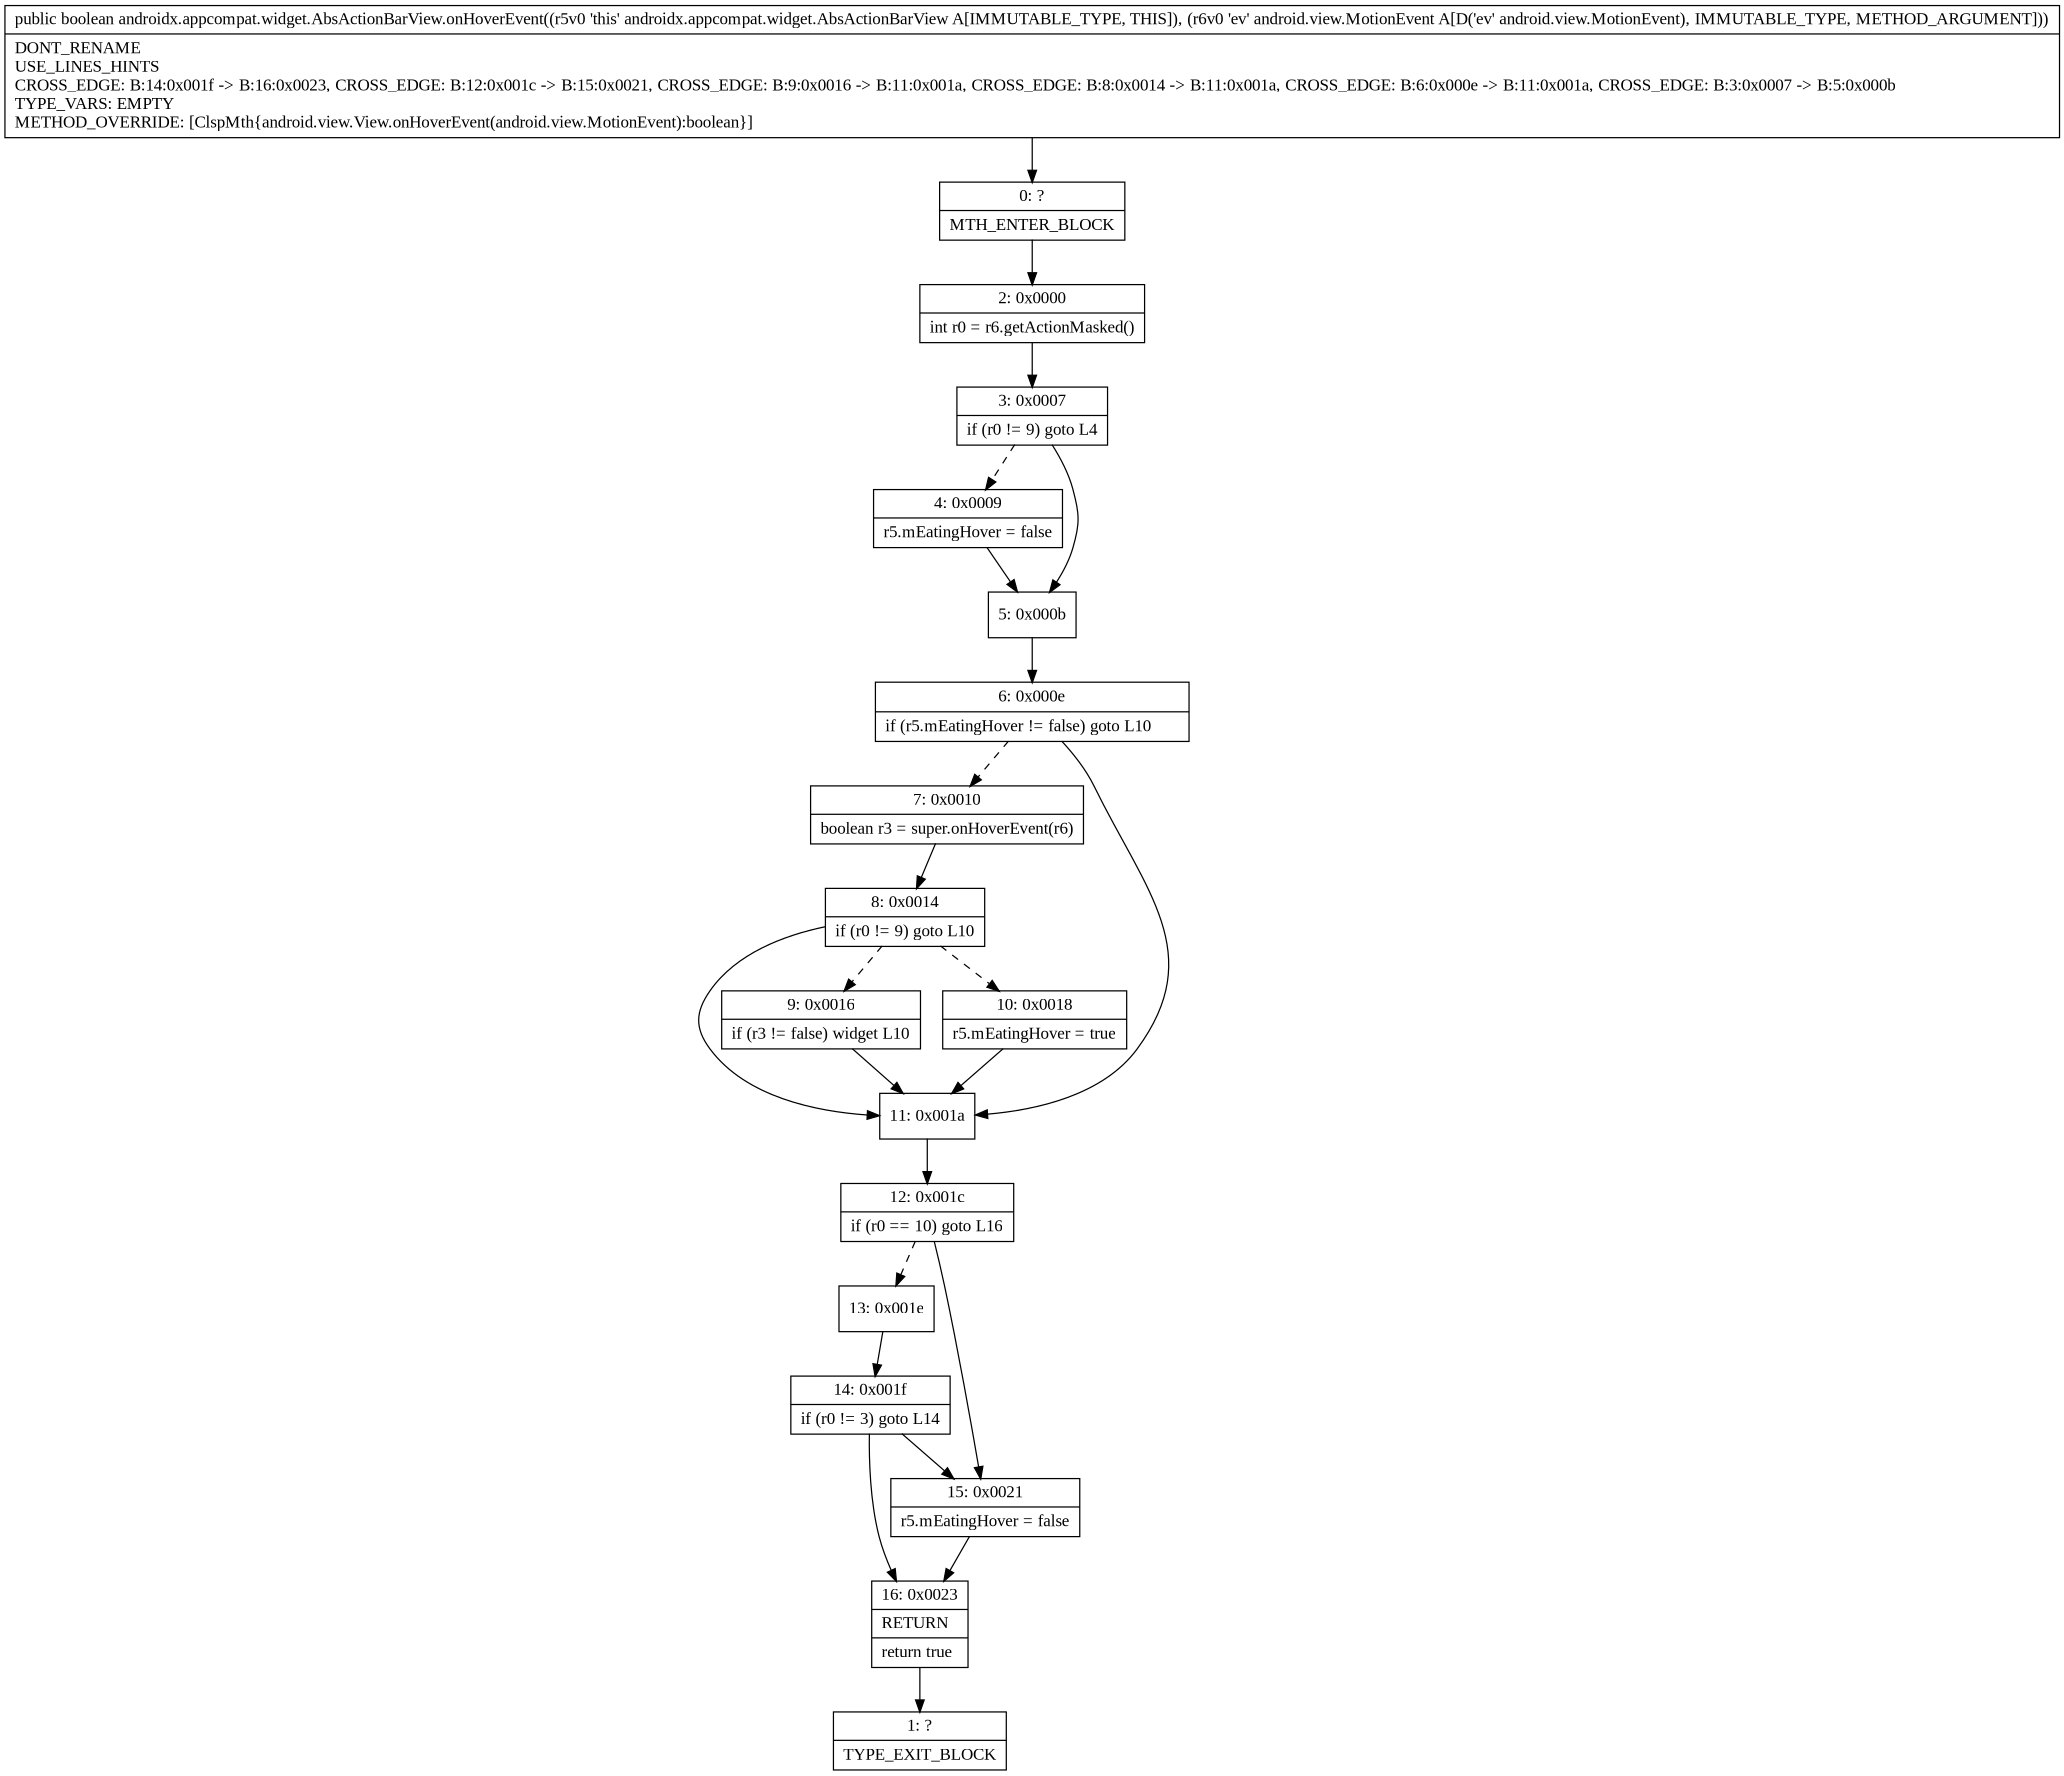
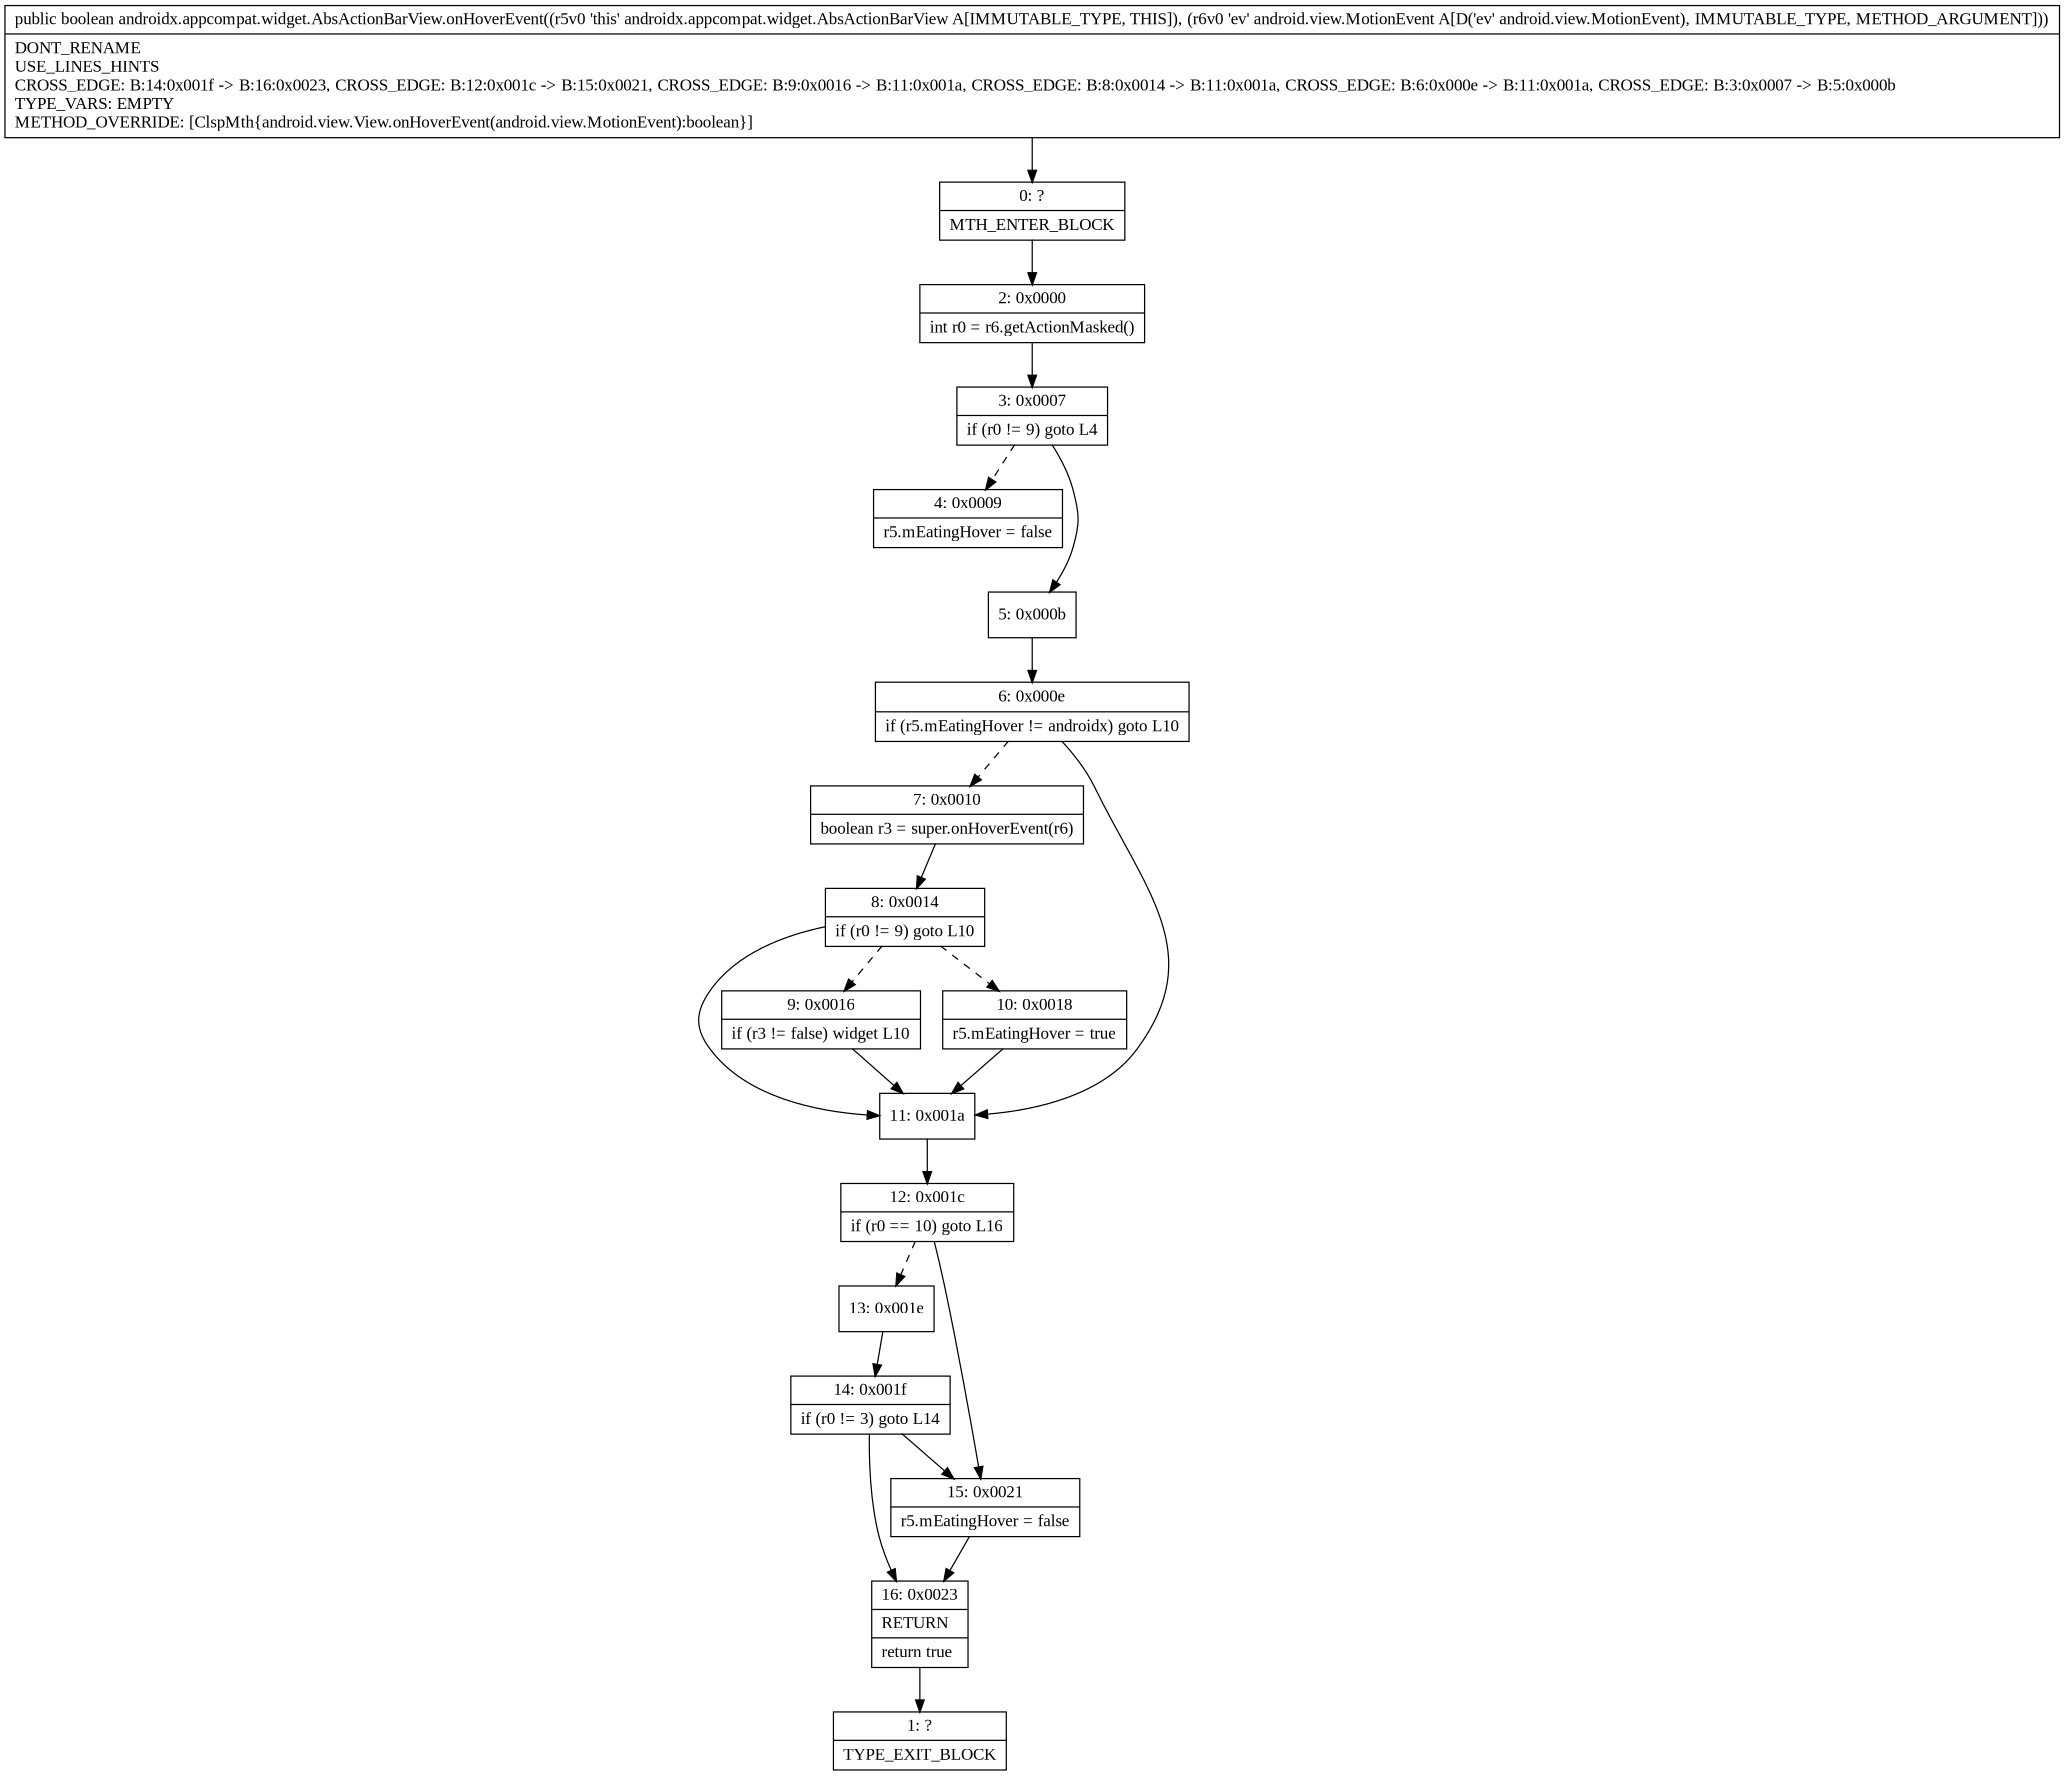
edge "4: 0x0009" -> "5: 0x000b": removed
node "6: 0x000e": text "if (r5.mEatingHover != false) goto L10" -> "if (r5.mEatingHover != androidx) goto L10"
